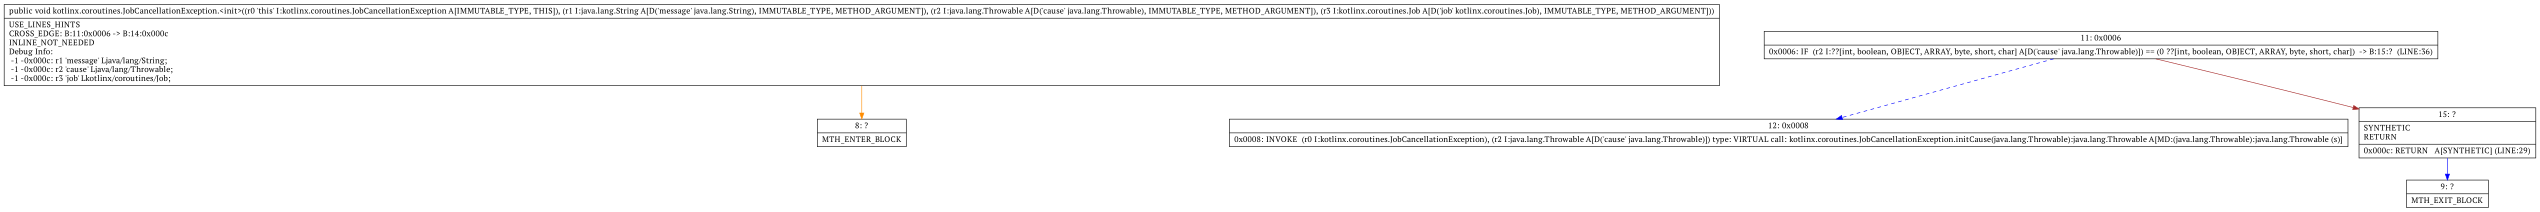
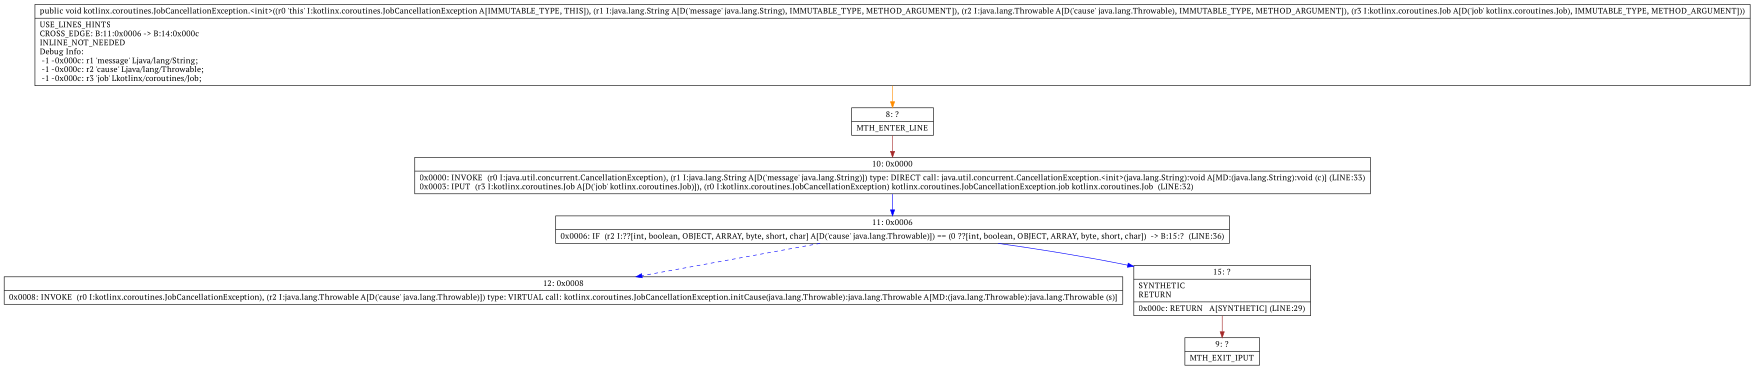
edge "11: 0x0006" -> "15: ?": color brown -> blue
node "8: ?": text "MTH_ENTER_BLOCK" -> "MTH_ENTER_LINE"
edge "15: ?" -> "9: ?": color blue -> brown
node "10: 0x0000": added
node "9: ?": text "MTH_EXIT_BLOCK" -> "MTH_EXIT_IPUT"
